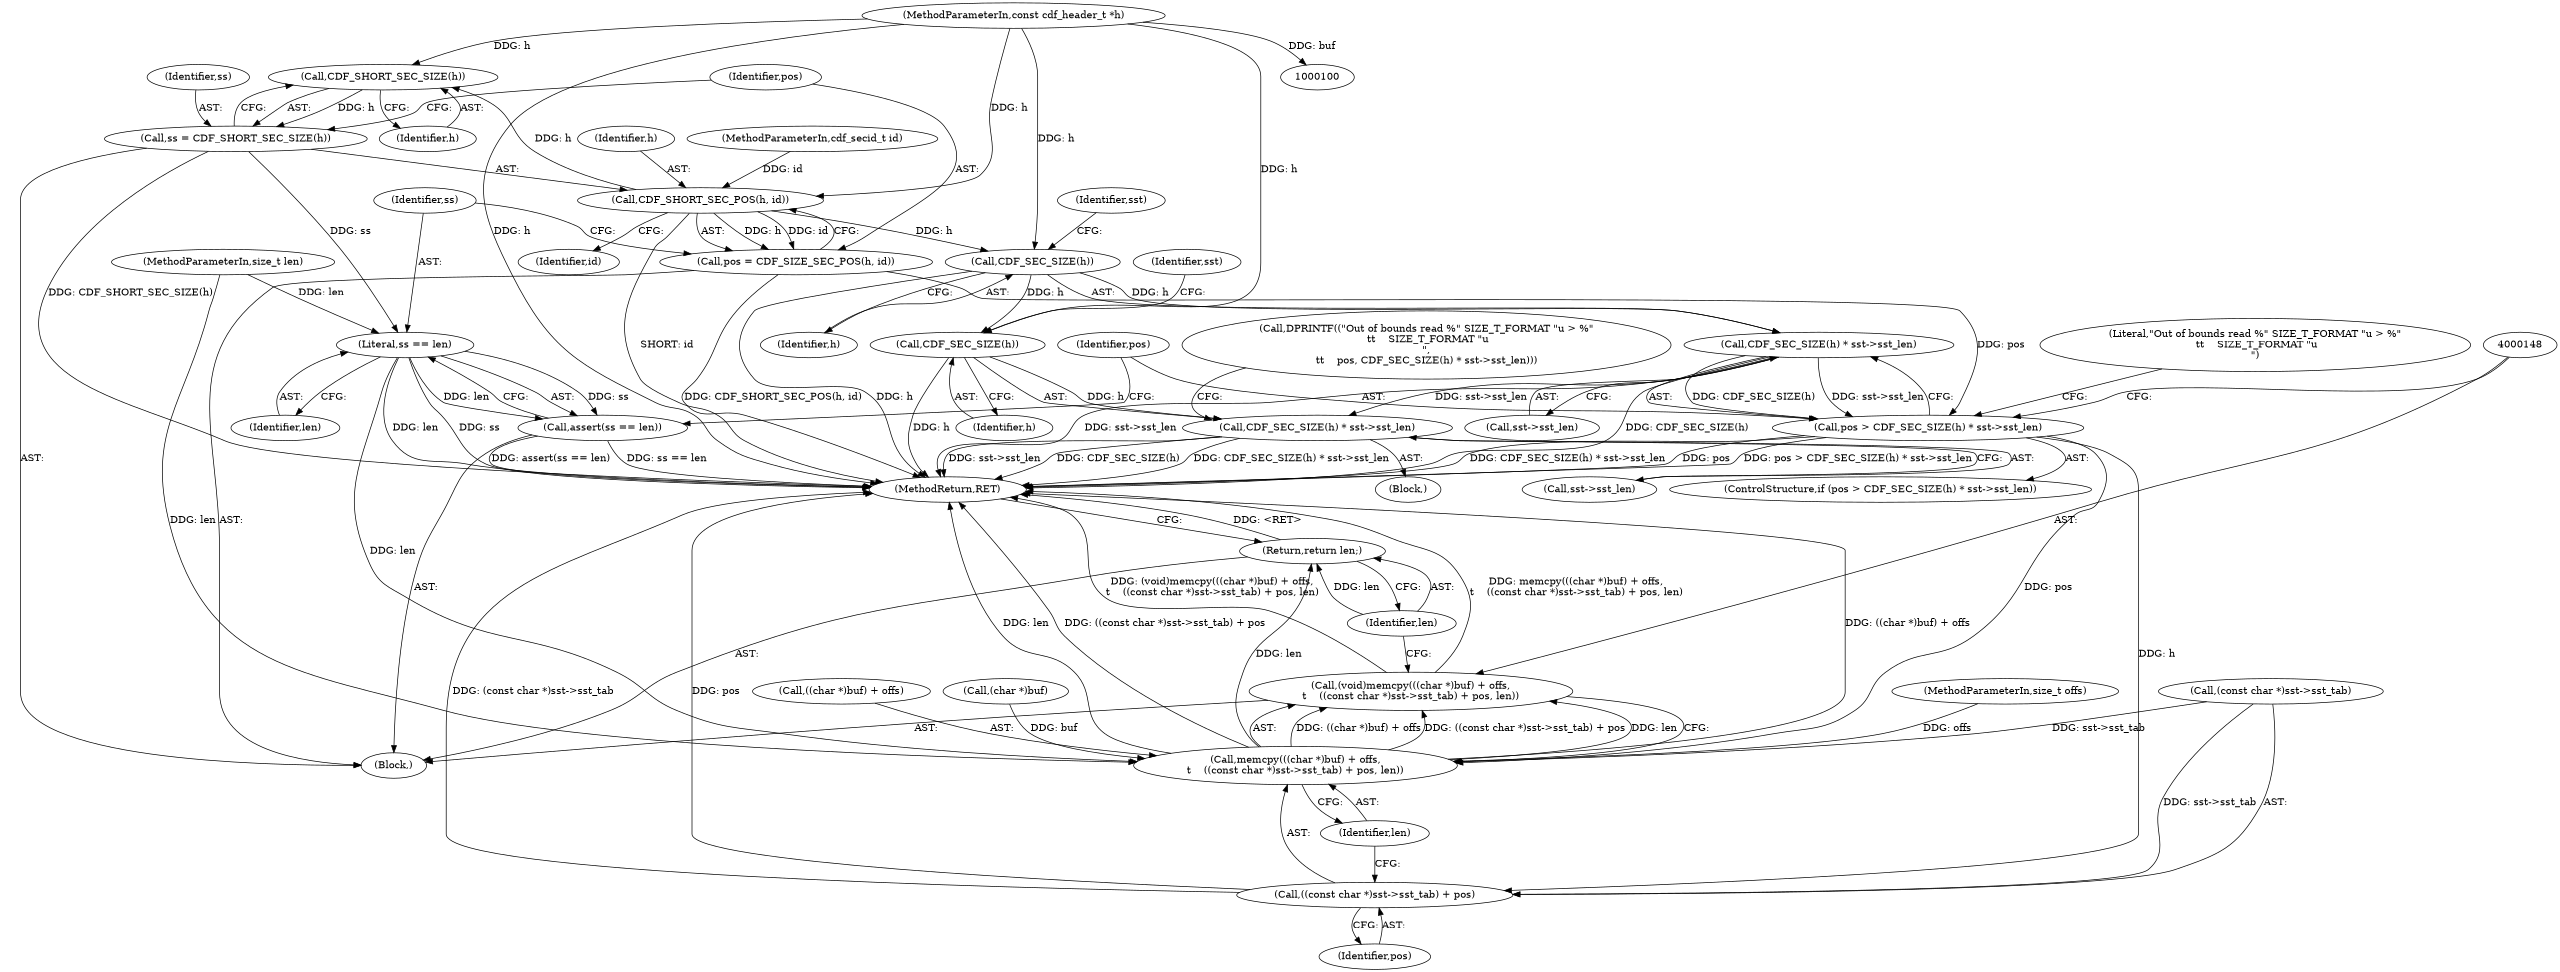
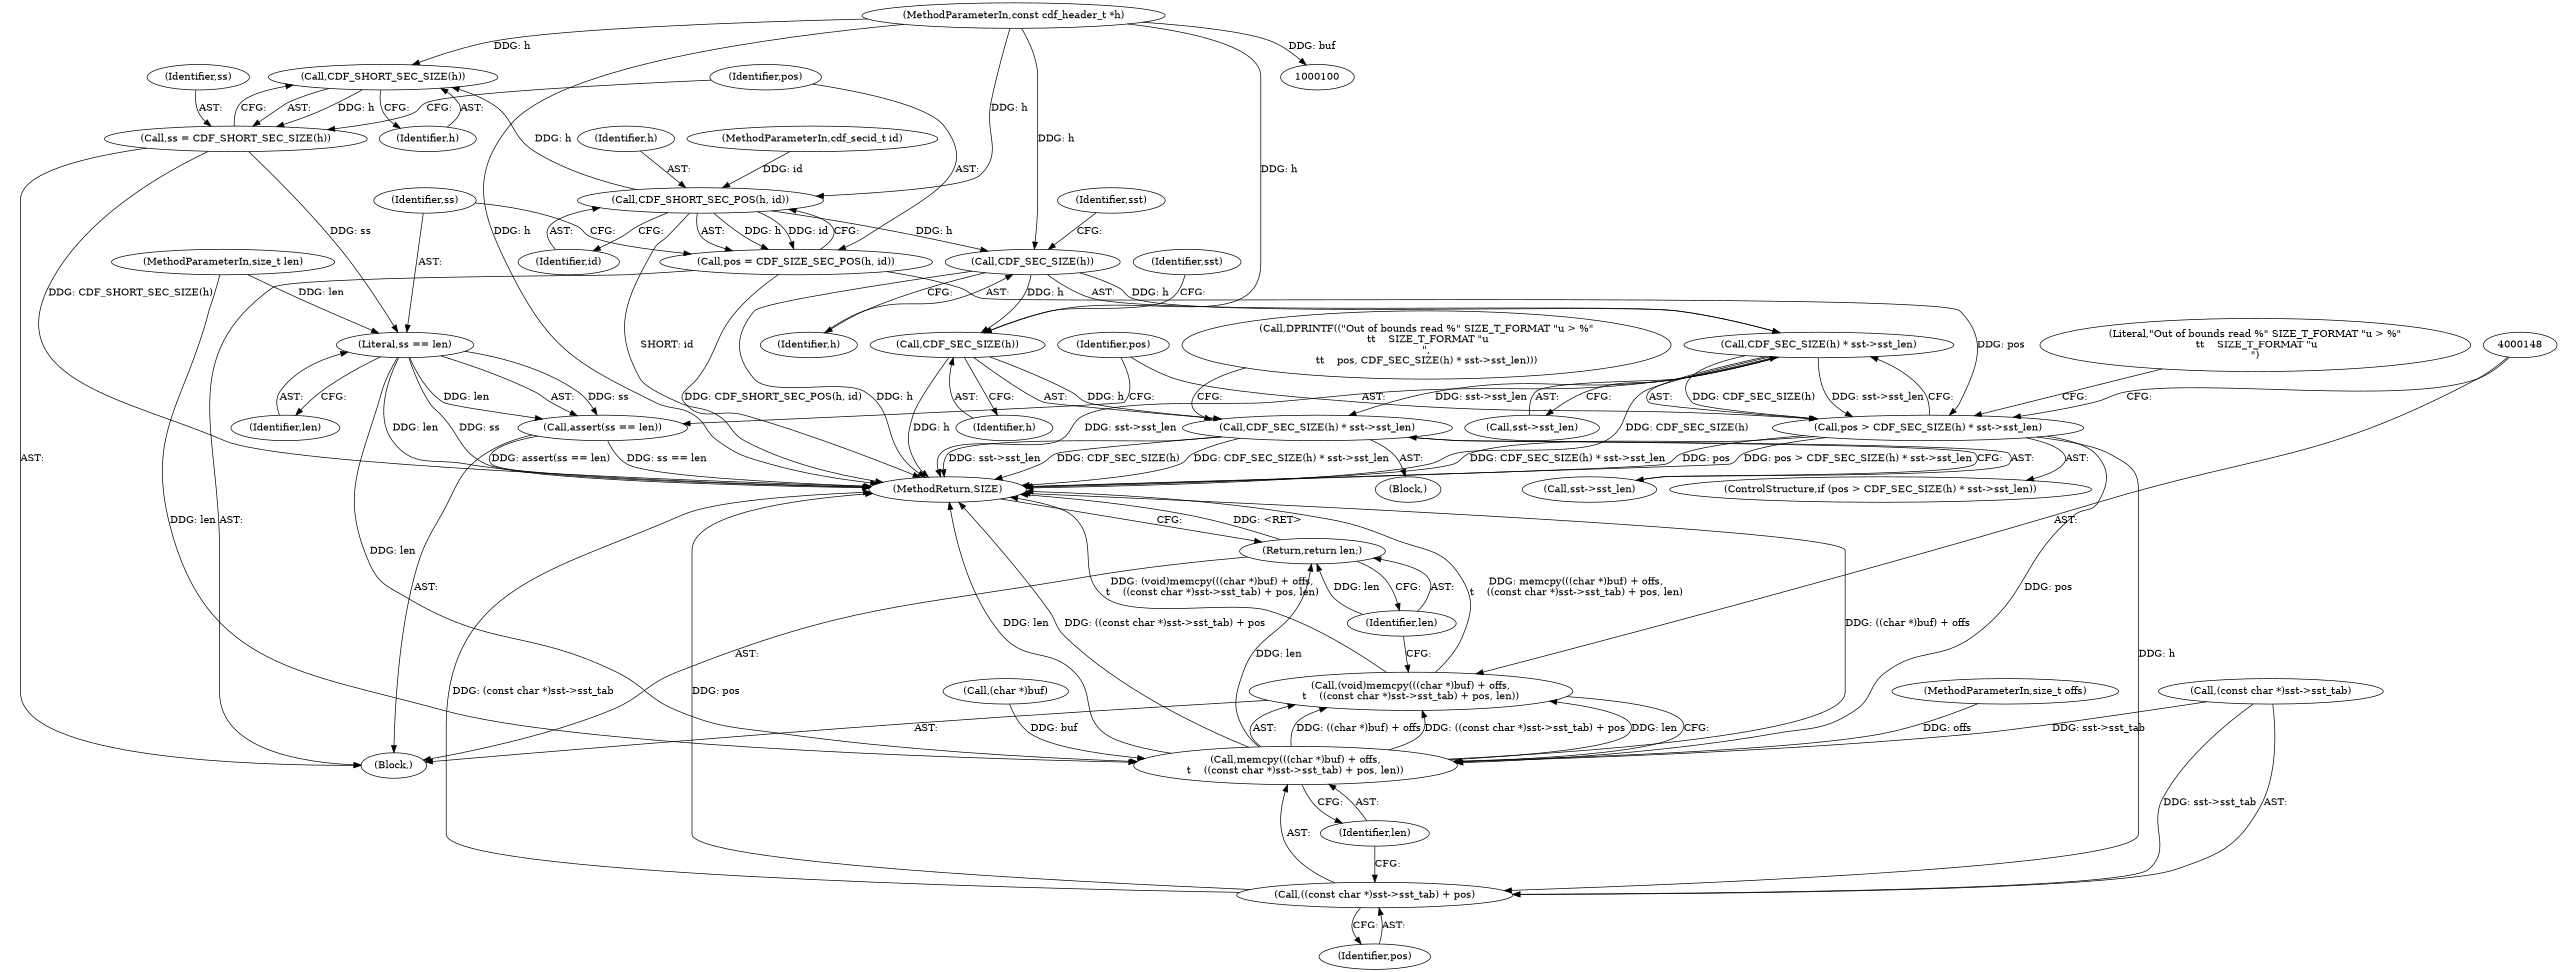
edge "(Call,ss = CDF_SHORT_SEC_SIZE(h))" -> "(Call,CDF_SHORT_SEC_POS(h, id))": now "(Identifier,id)" -> "(Call,CDF_SHORT_SEC_POS(h, id))"
edge "(Call,assert(ss == len))" -> "(Literal,ss == len)": removed, label "CFG:"
node "(MethodReturn,RET)": label "(MethodReturn,RET)" -> "(MethodReturn,SIZE)"
node "(Call,((char *)buf) + offs)": removed
